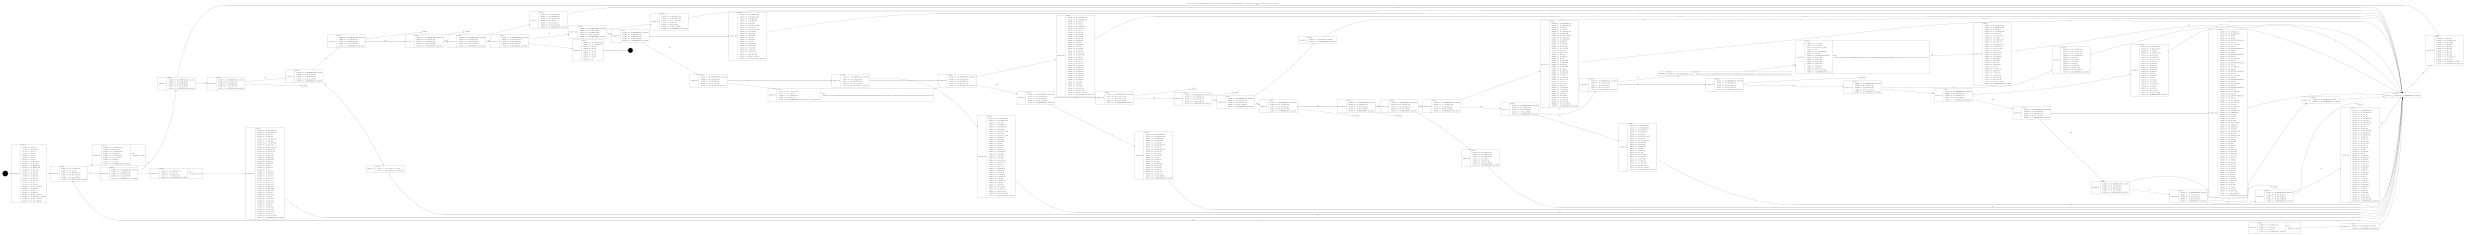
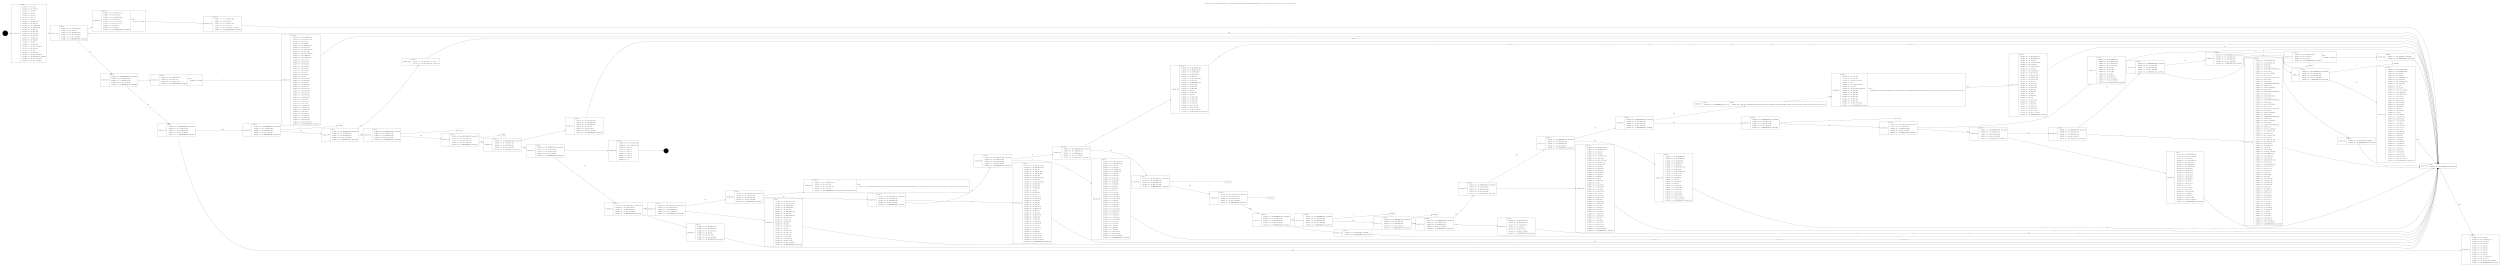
node "0x401bc4 [29]": added
